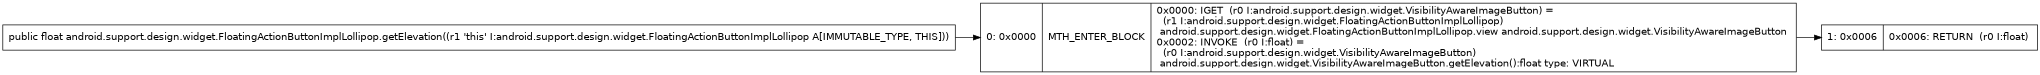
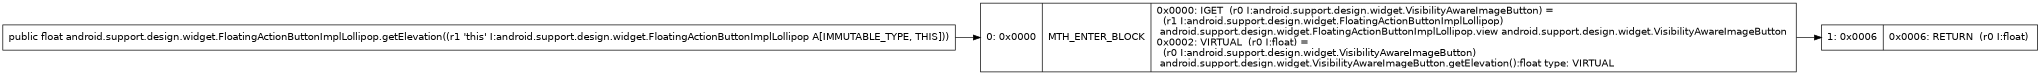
node "0: 0x0000": text "0x0002: INVOKE  (r0 I:float) =" -> "0x0002: VIRTUAL  (r0 I:float) ="
